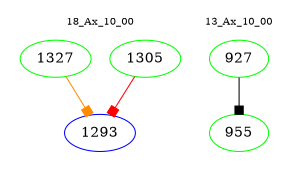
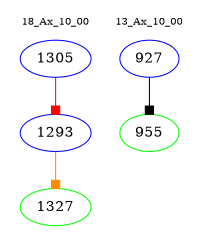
node "1305": color green -> blue
node "927": color green -> blue
edge "1327" -> "1293": reversed
